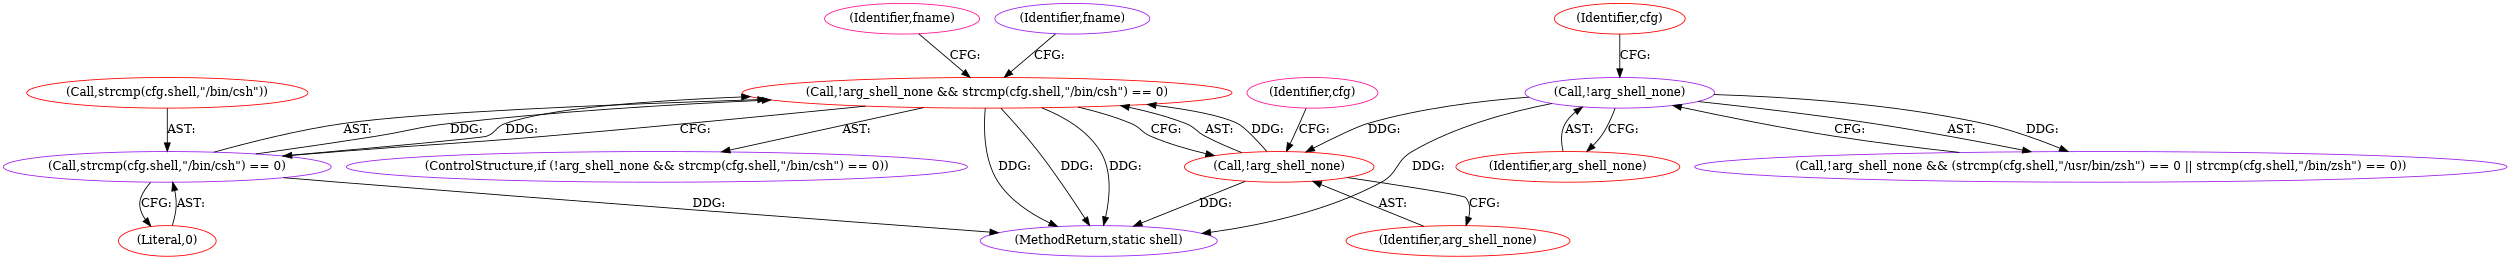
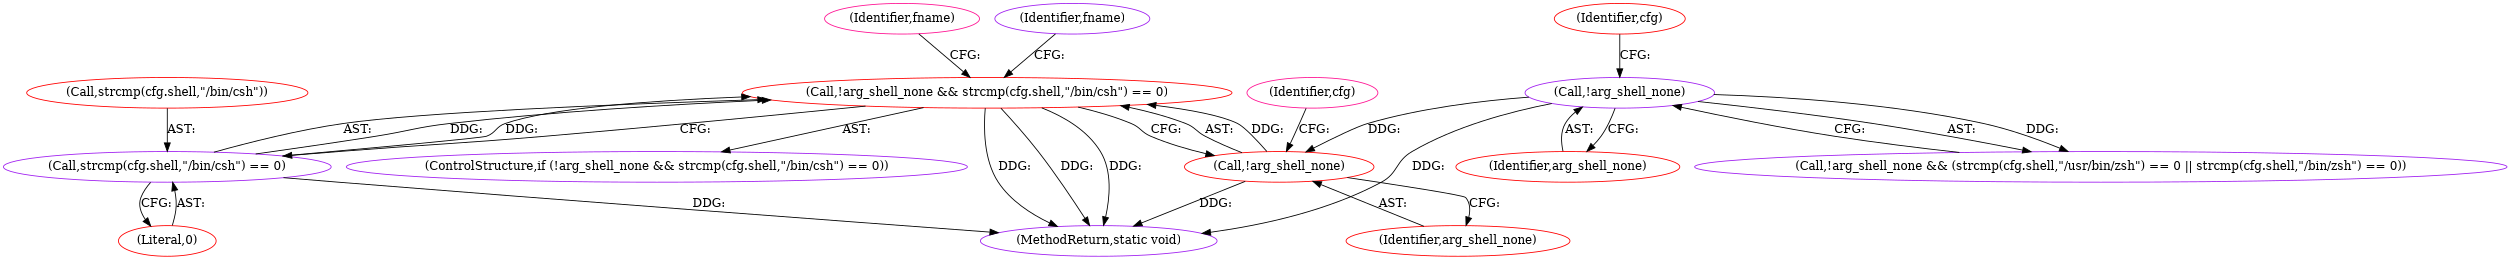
node "(MethodReturn,static shell)": label "(MethodReturn,static shell)" -> "(MethodReturn,static void)"
